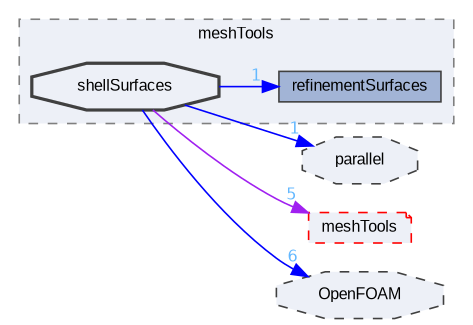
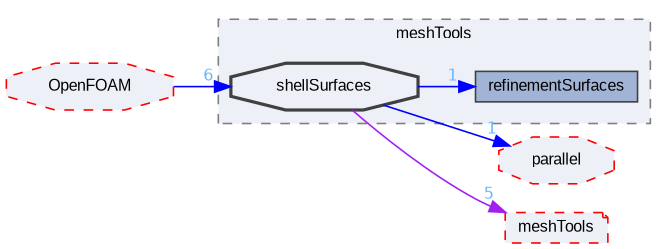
node "parallel": color grey25 -> red
edge "shellSurfaces" -> "OpenFOAM": reversed
node "OpenFOAM": color grey25 -> red
